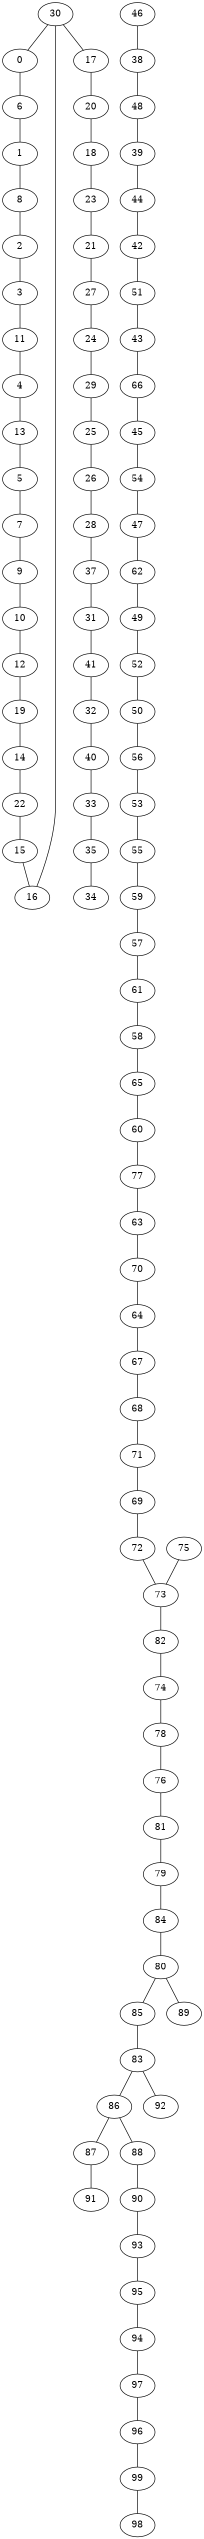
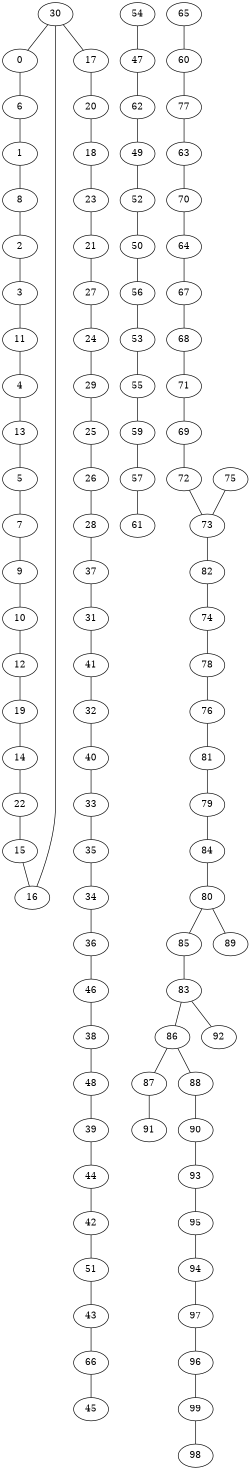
edge "45" -- "54": removed
node "36": added
node "58": removed
